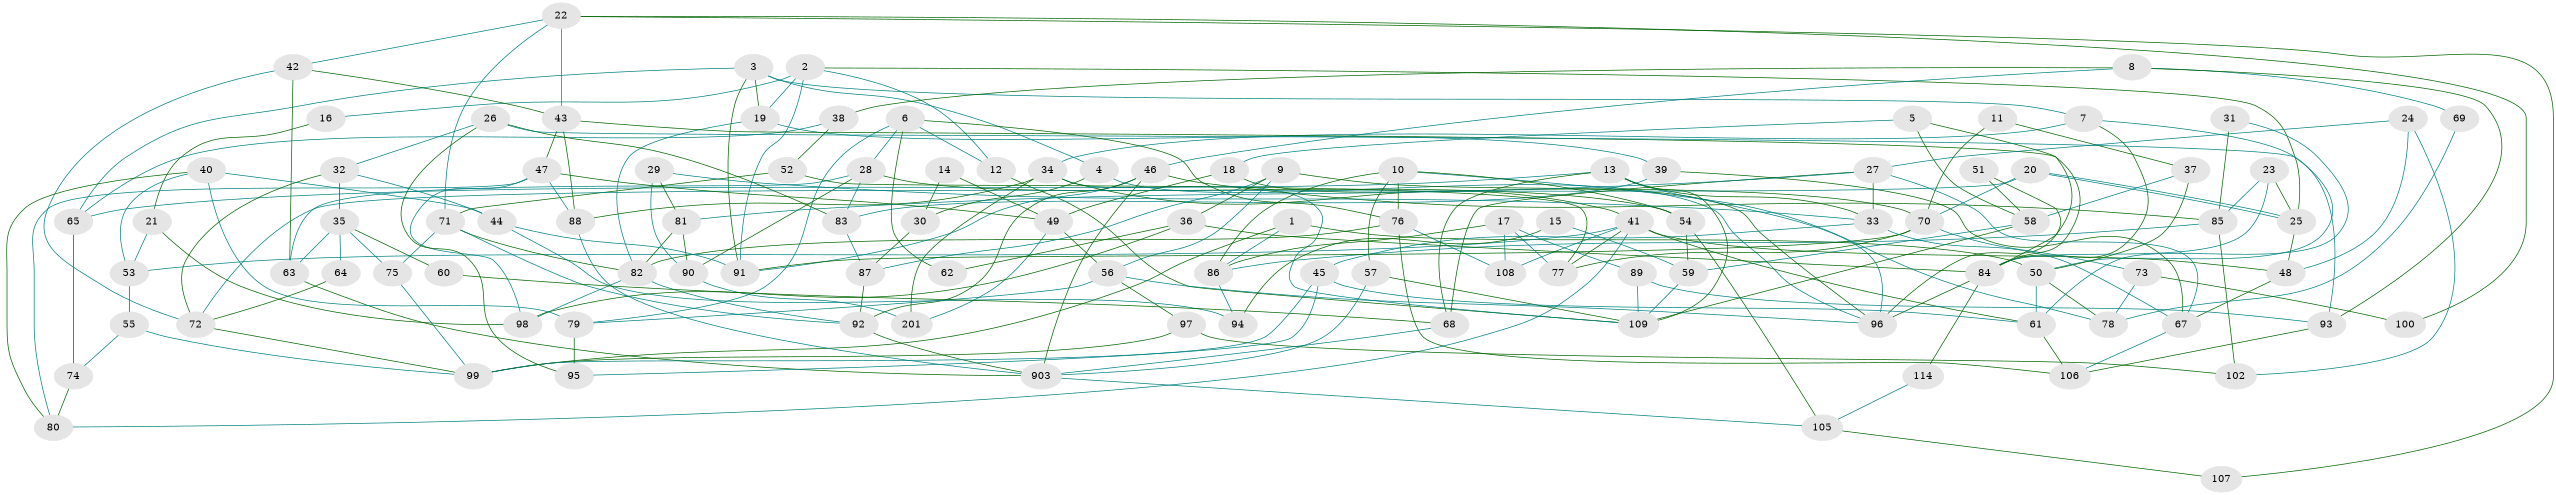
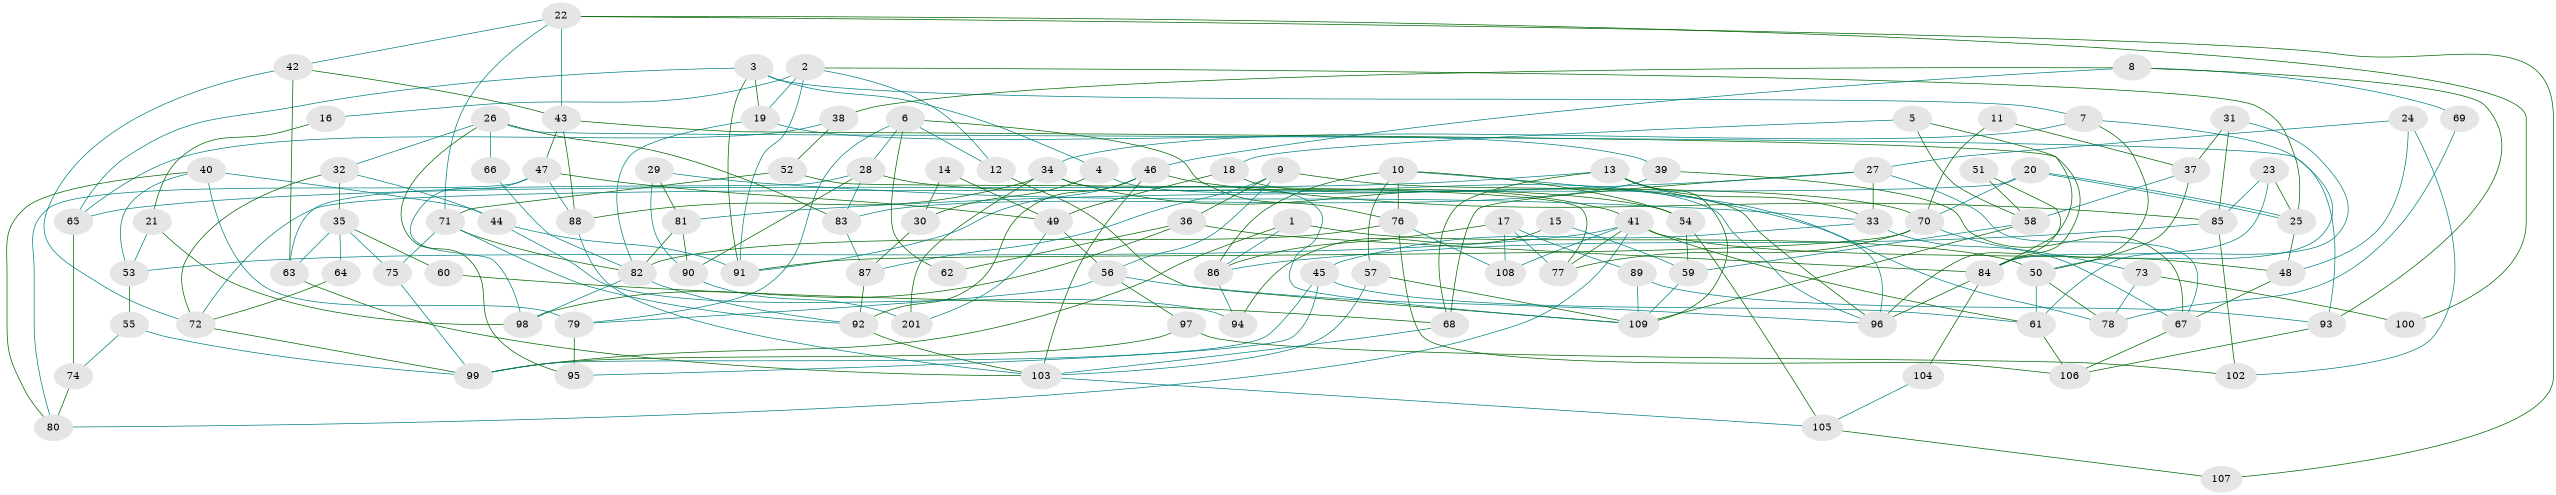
edge "31" -- "37": added
node "66": added
edge "67" -- "106": color teal -> darkgreen
node "903": label "903" -> "103"
node "114": label "114" -> "104"
